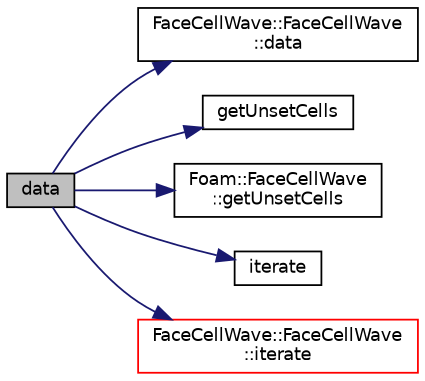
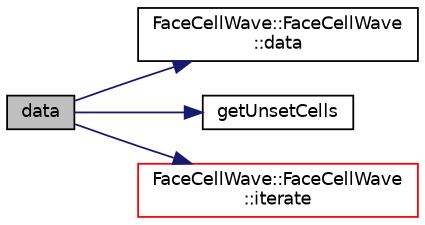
node "Foam::FaceCellWave ::getUnsetCells": removed
node "iterate": removed
